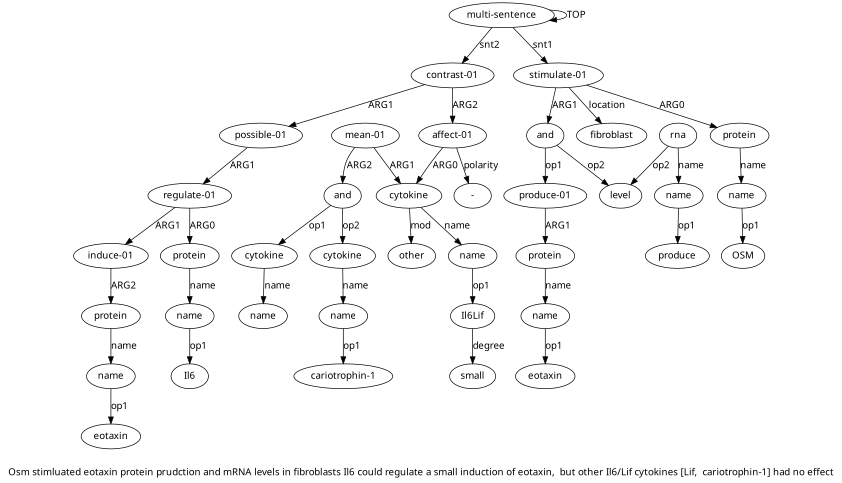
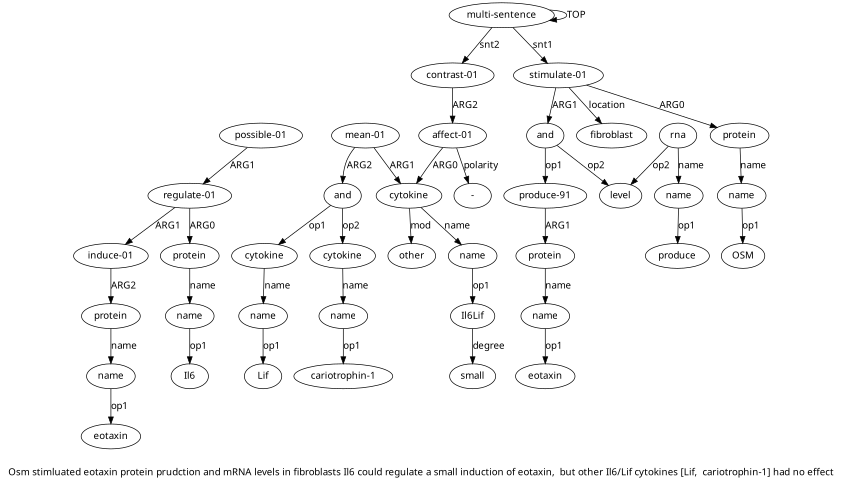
edge "contrast-01" -> "possible-01": removed, label "ARG1"
node "produce-01": label "produce-01" -> "produce-91"
node "Lif": added
